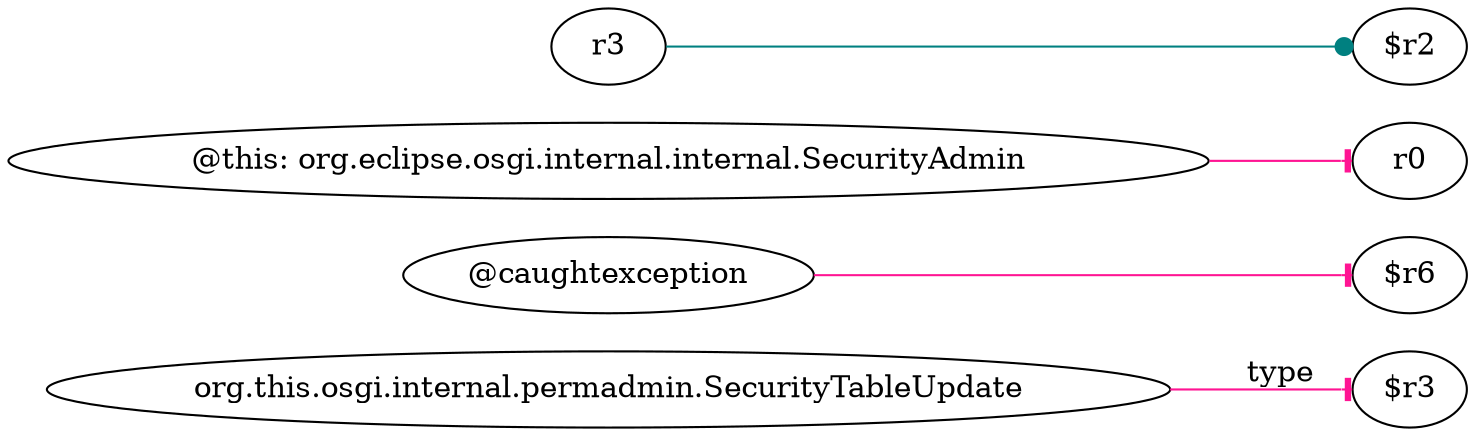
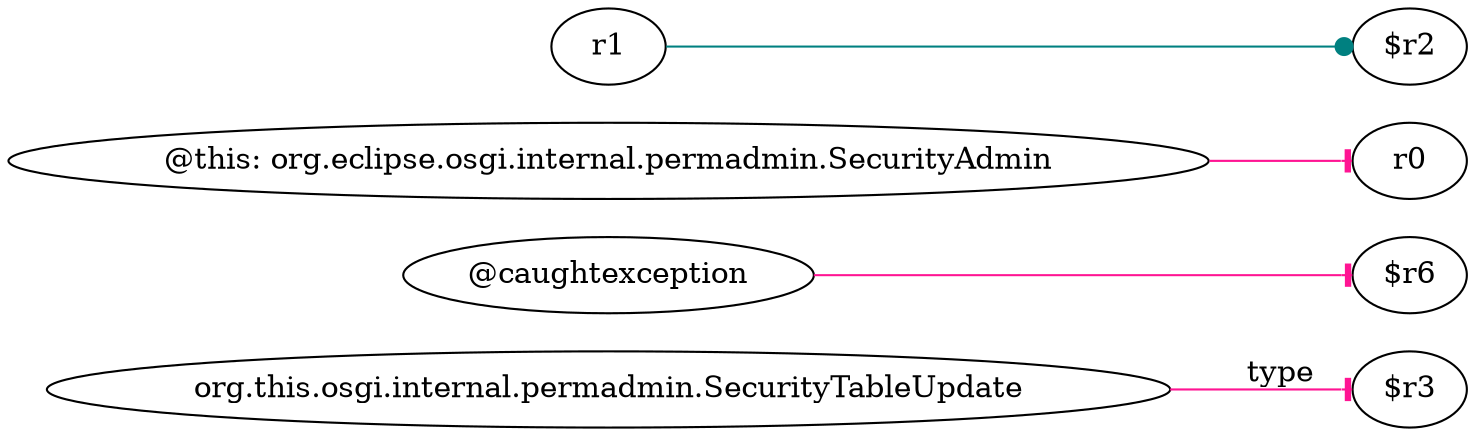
node "r3": label "r3" -> "r1"
node "@this: org.eclipse.osgi.internal.internal.SecurityAdmin": label "@this: org.eclipse.osgi.internal.internal.SecurityAdmin" -> "@this: org.eclipse.osgi.internal.permadmin.SecurityAdmin"
